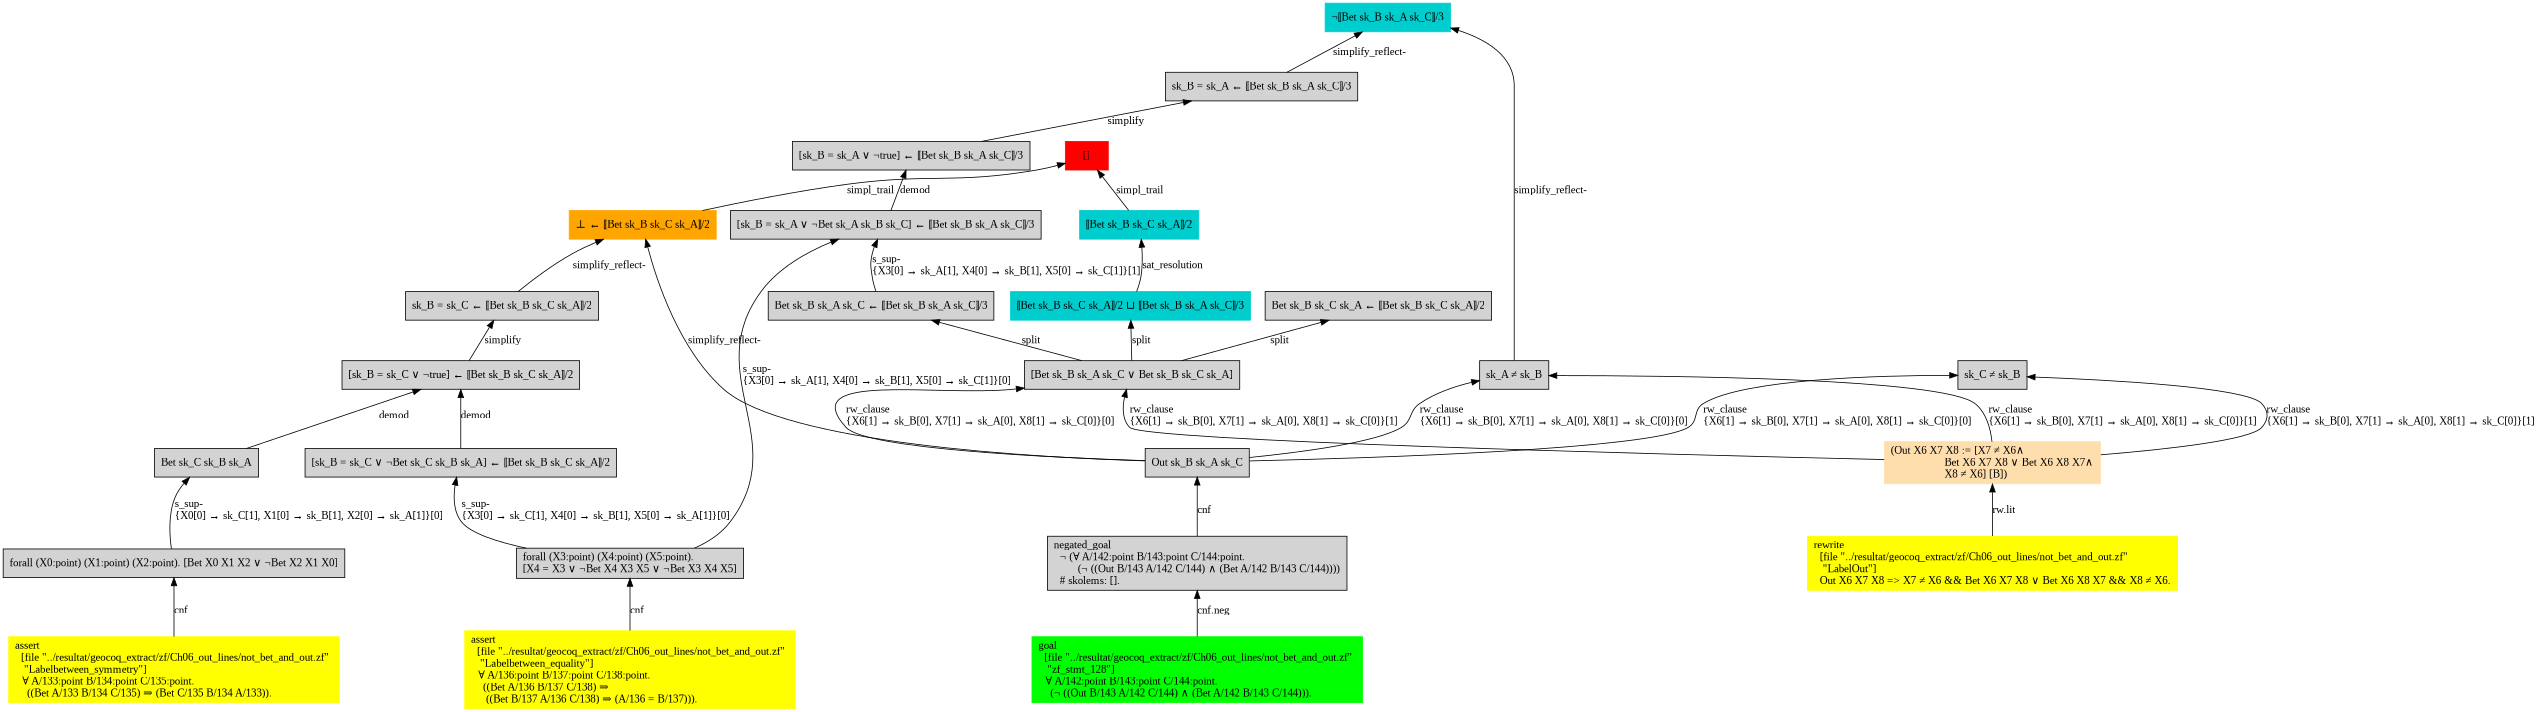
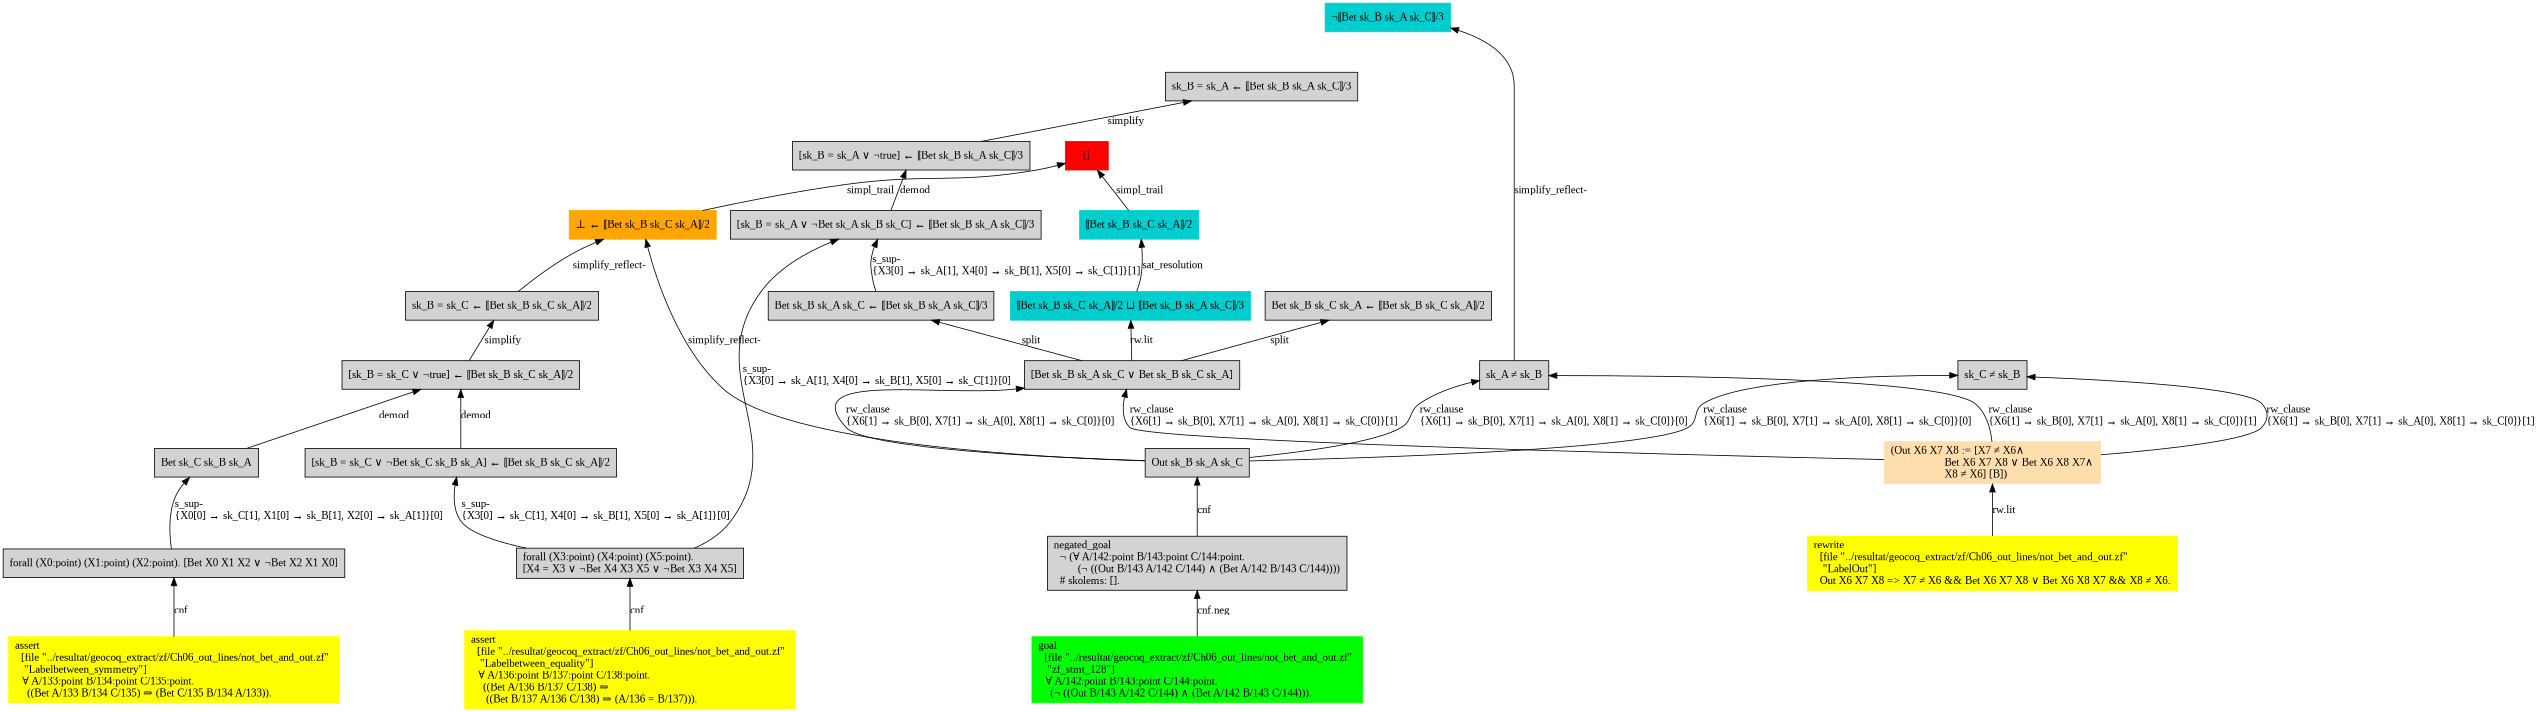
edge "sk_B = sk_A ← ⟦Bet sk_B sk_A sk_C⟧/3" -> "¬⟦Bet sk_B sk_A sk_C⟧/3": removed, label "simplify_reflect-"
edge "[Bet sk_B sk_A sk_C ∨ Bet sk_B sk_C sk_A]" -> "⟦Bet sk_B sk_C sk_A⟧/2 ⊔ ⟦Bet sk_B sk_A sk_C⟧/3": label "split" -> "rw.lit"
